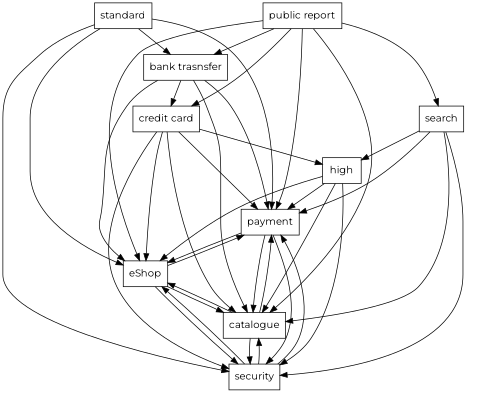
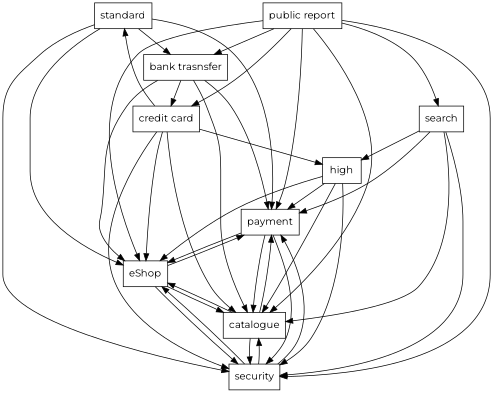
edge "credit card" -> "payment": now "credit card" -> "standard"
edge "public report" -> "security": added
